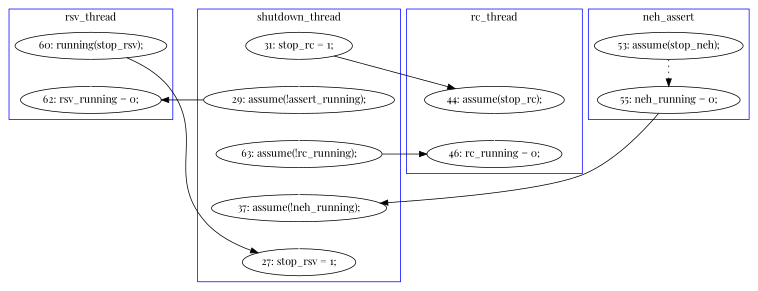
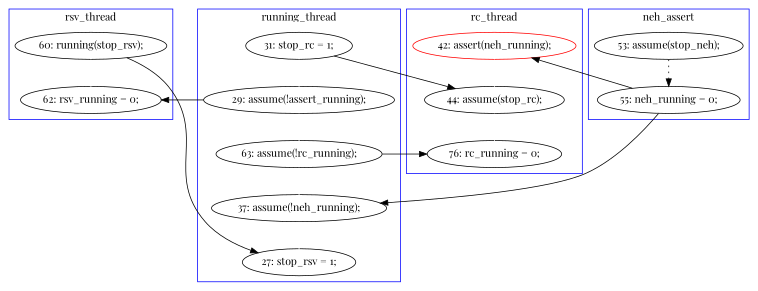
cluster "shutdown_thread": label "shutdown_thread" -> "running_thread"
node "42: assert(neh_running);": added
node "46: rc_running = 0;": label "46: rc_running = 0;" -> "76: rc_running = 0;"
